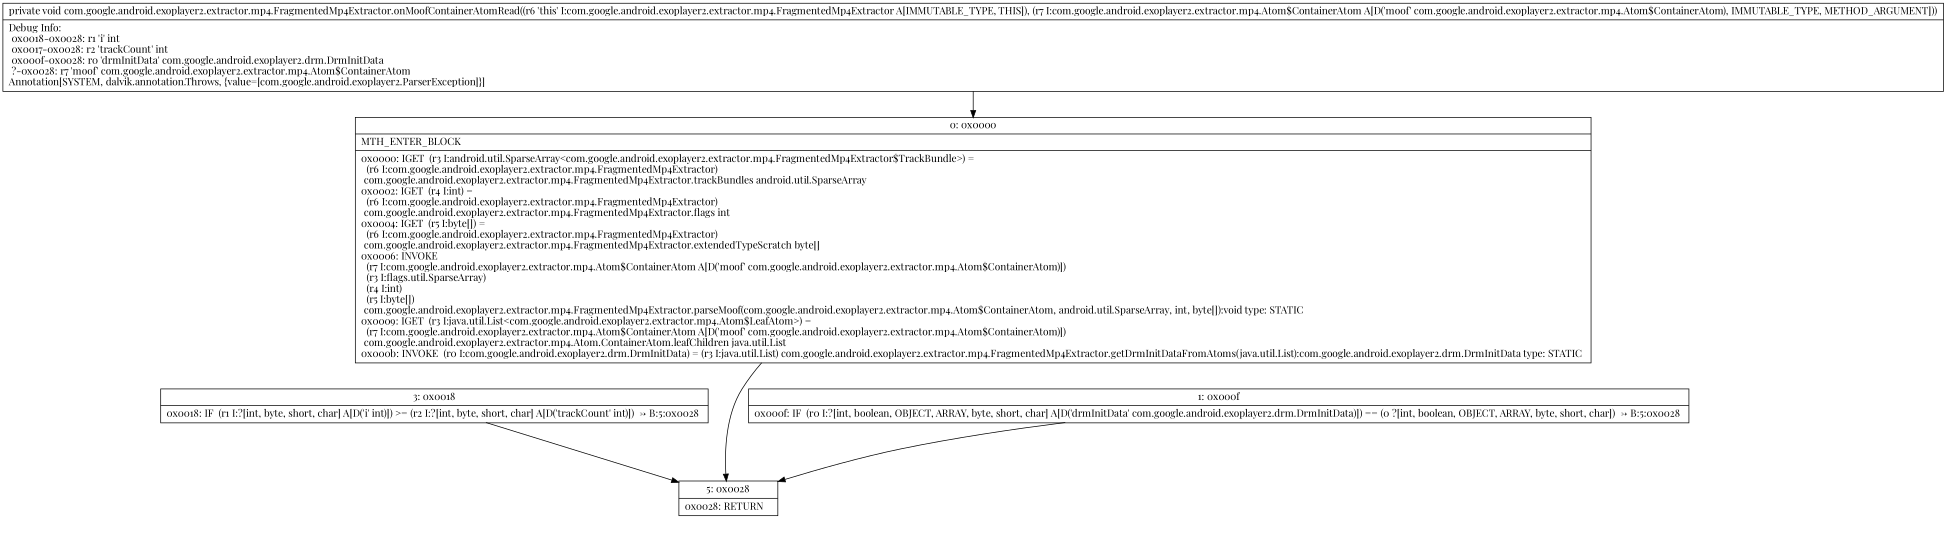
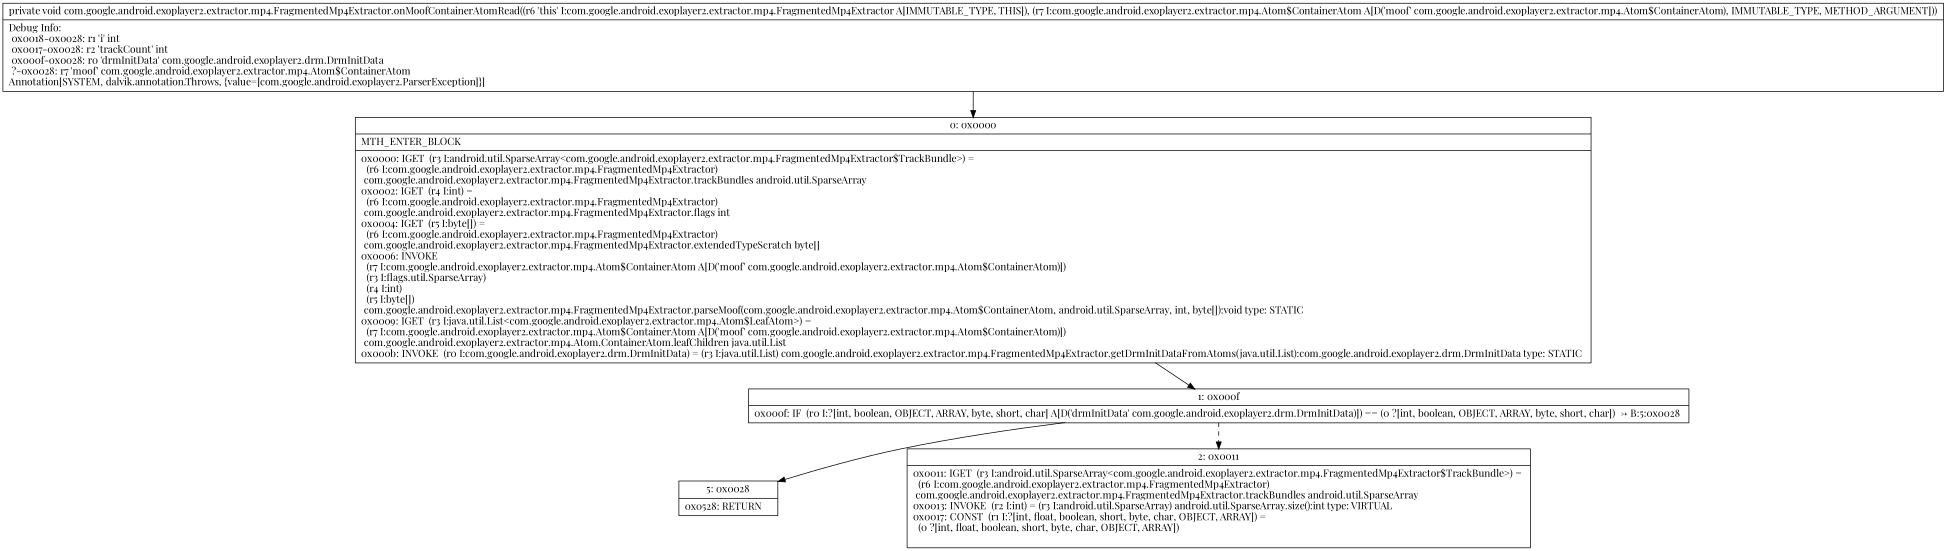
node "3: 0x0018": removed
edge "0: 0x0000" -> "5: 0x0028": now "0: 0x0000" -> "1: 0x000f"
node "2: 0x0011": added
node "5: 0x0028": text "0x0028: RETURN" -> "0x0528: RETURN"
